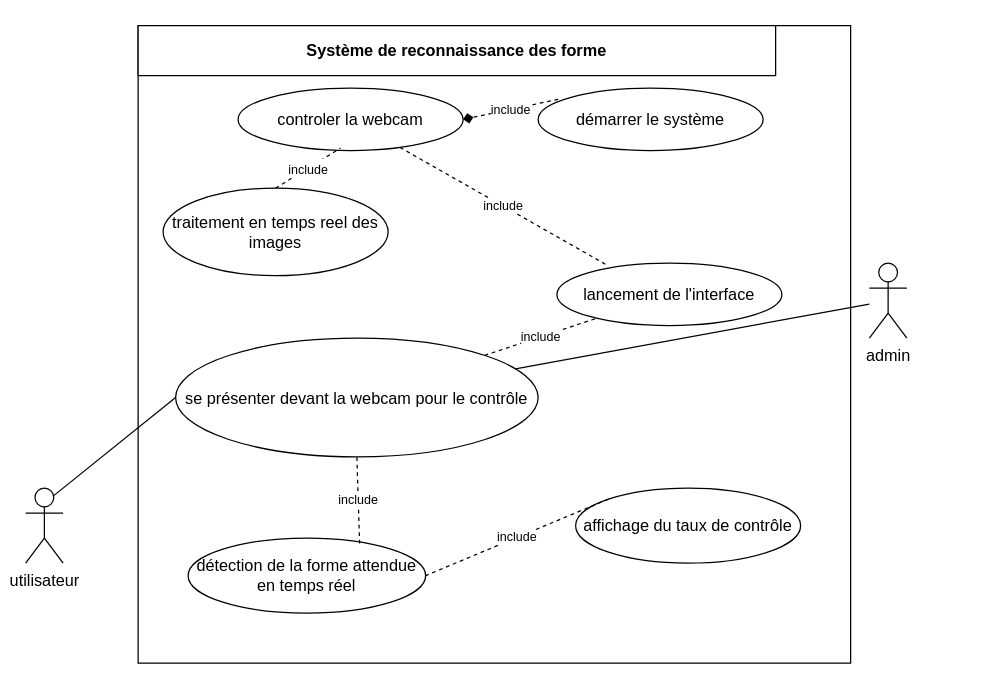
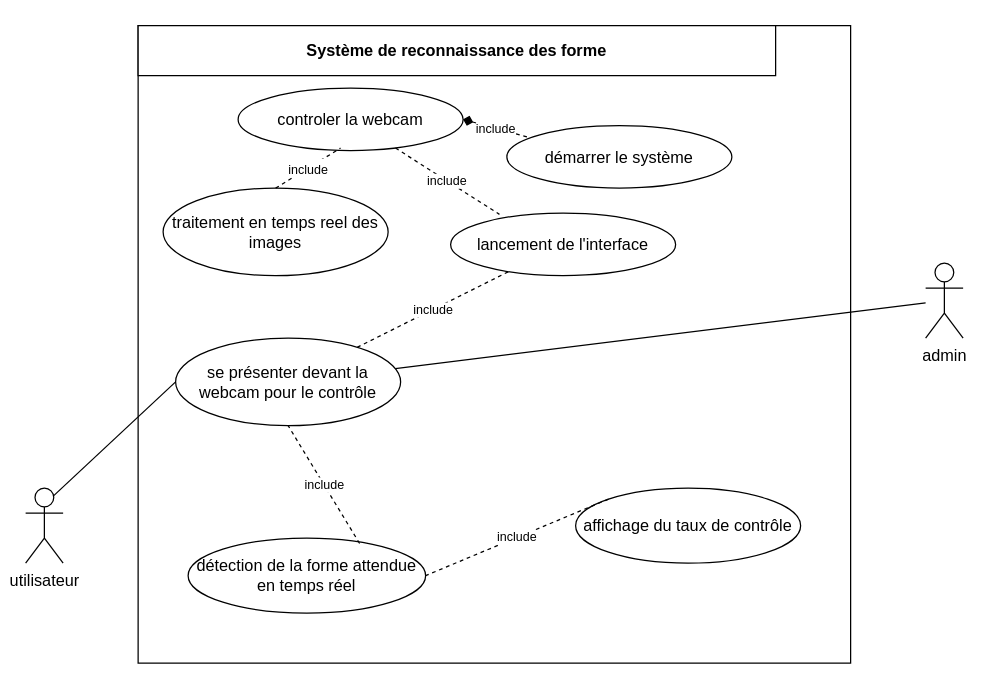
node "démarrer le système": moved (651, 119) -> (619, 157)
node "lancement de l'interface": moved (669, 294) -> (563, 244)
node "admin": moved (888, 301) -> (944, 301)
node "se présenter devant la webcam pour le contrôle": size 363x119 -> 225x88
